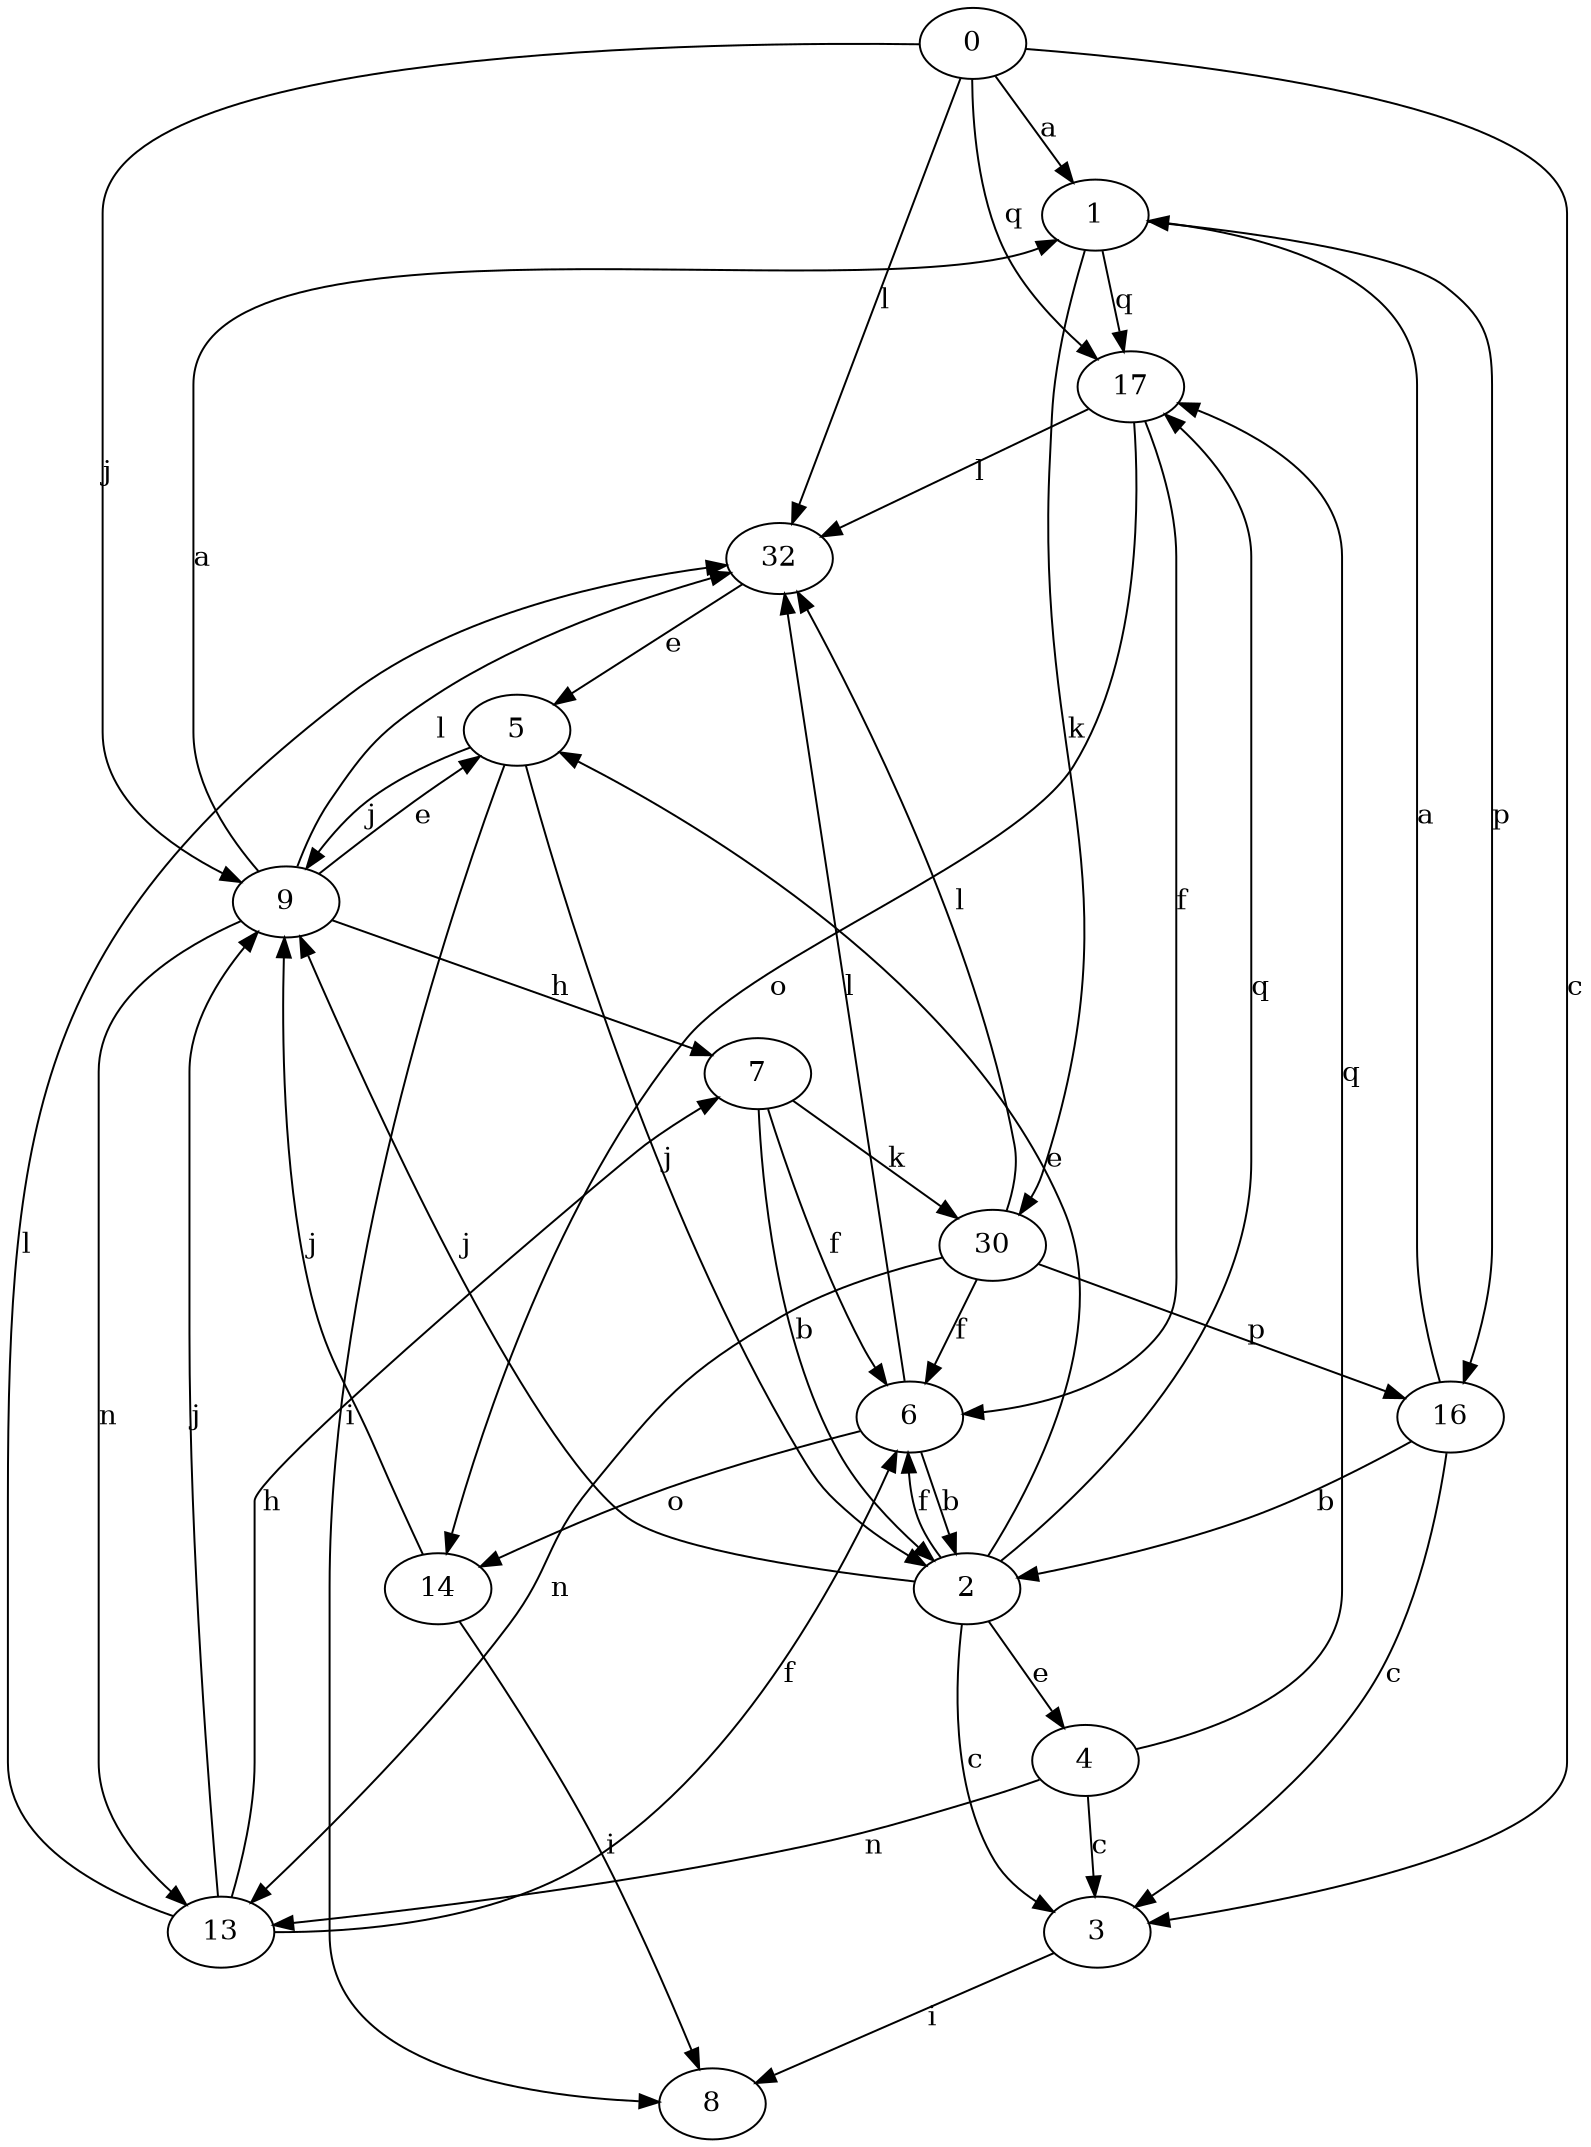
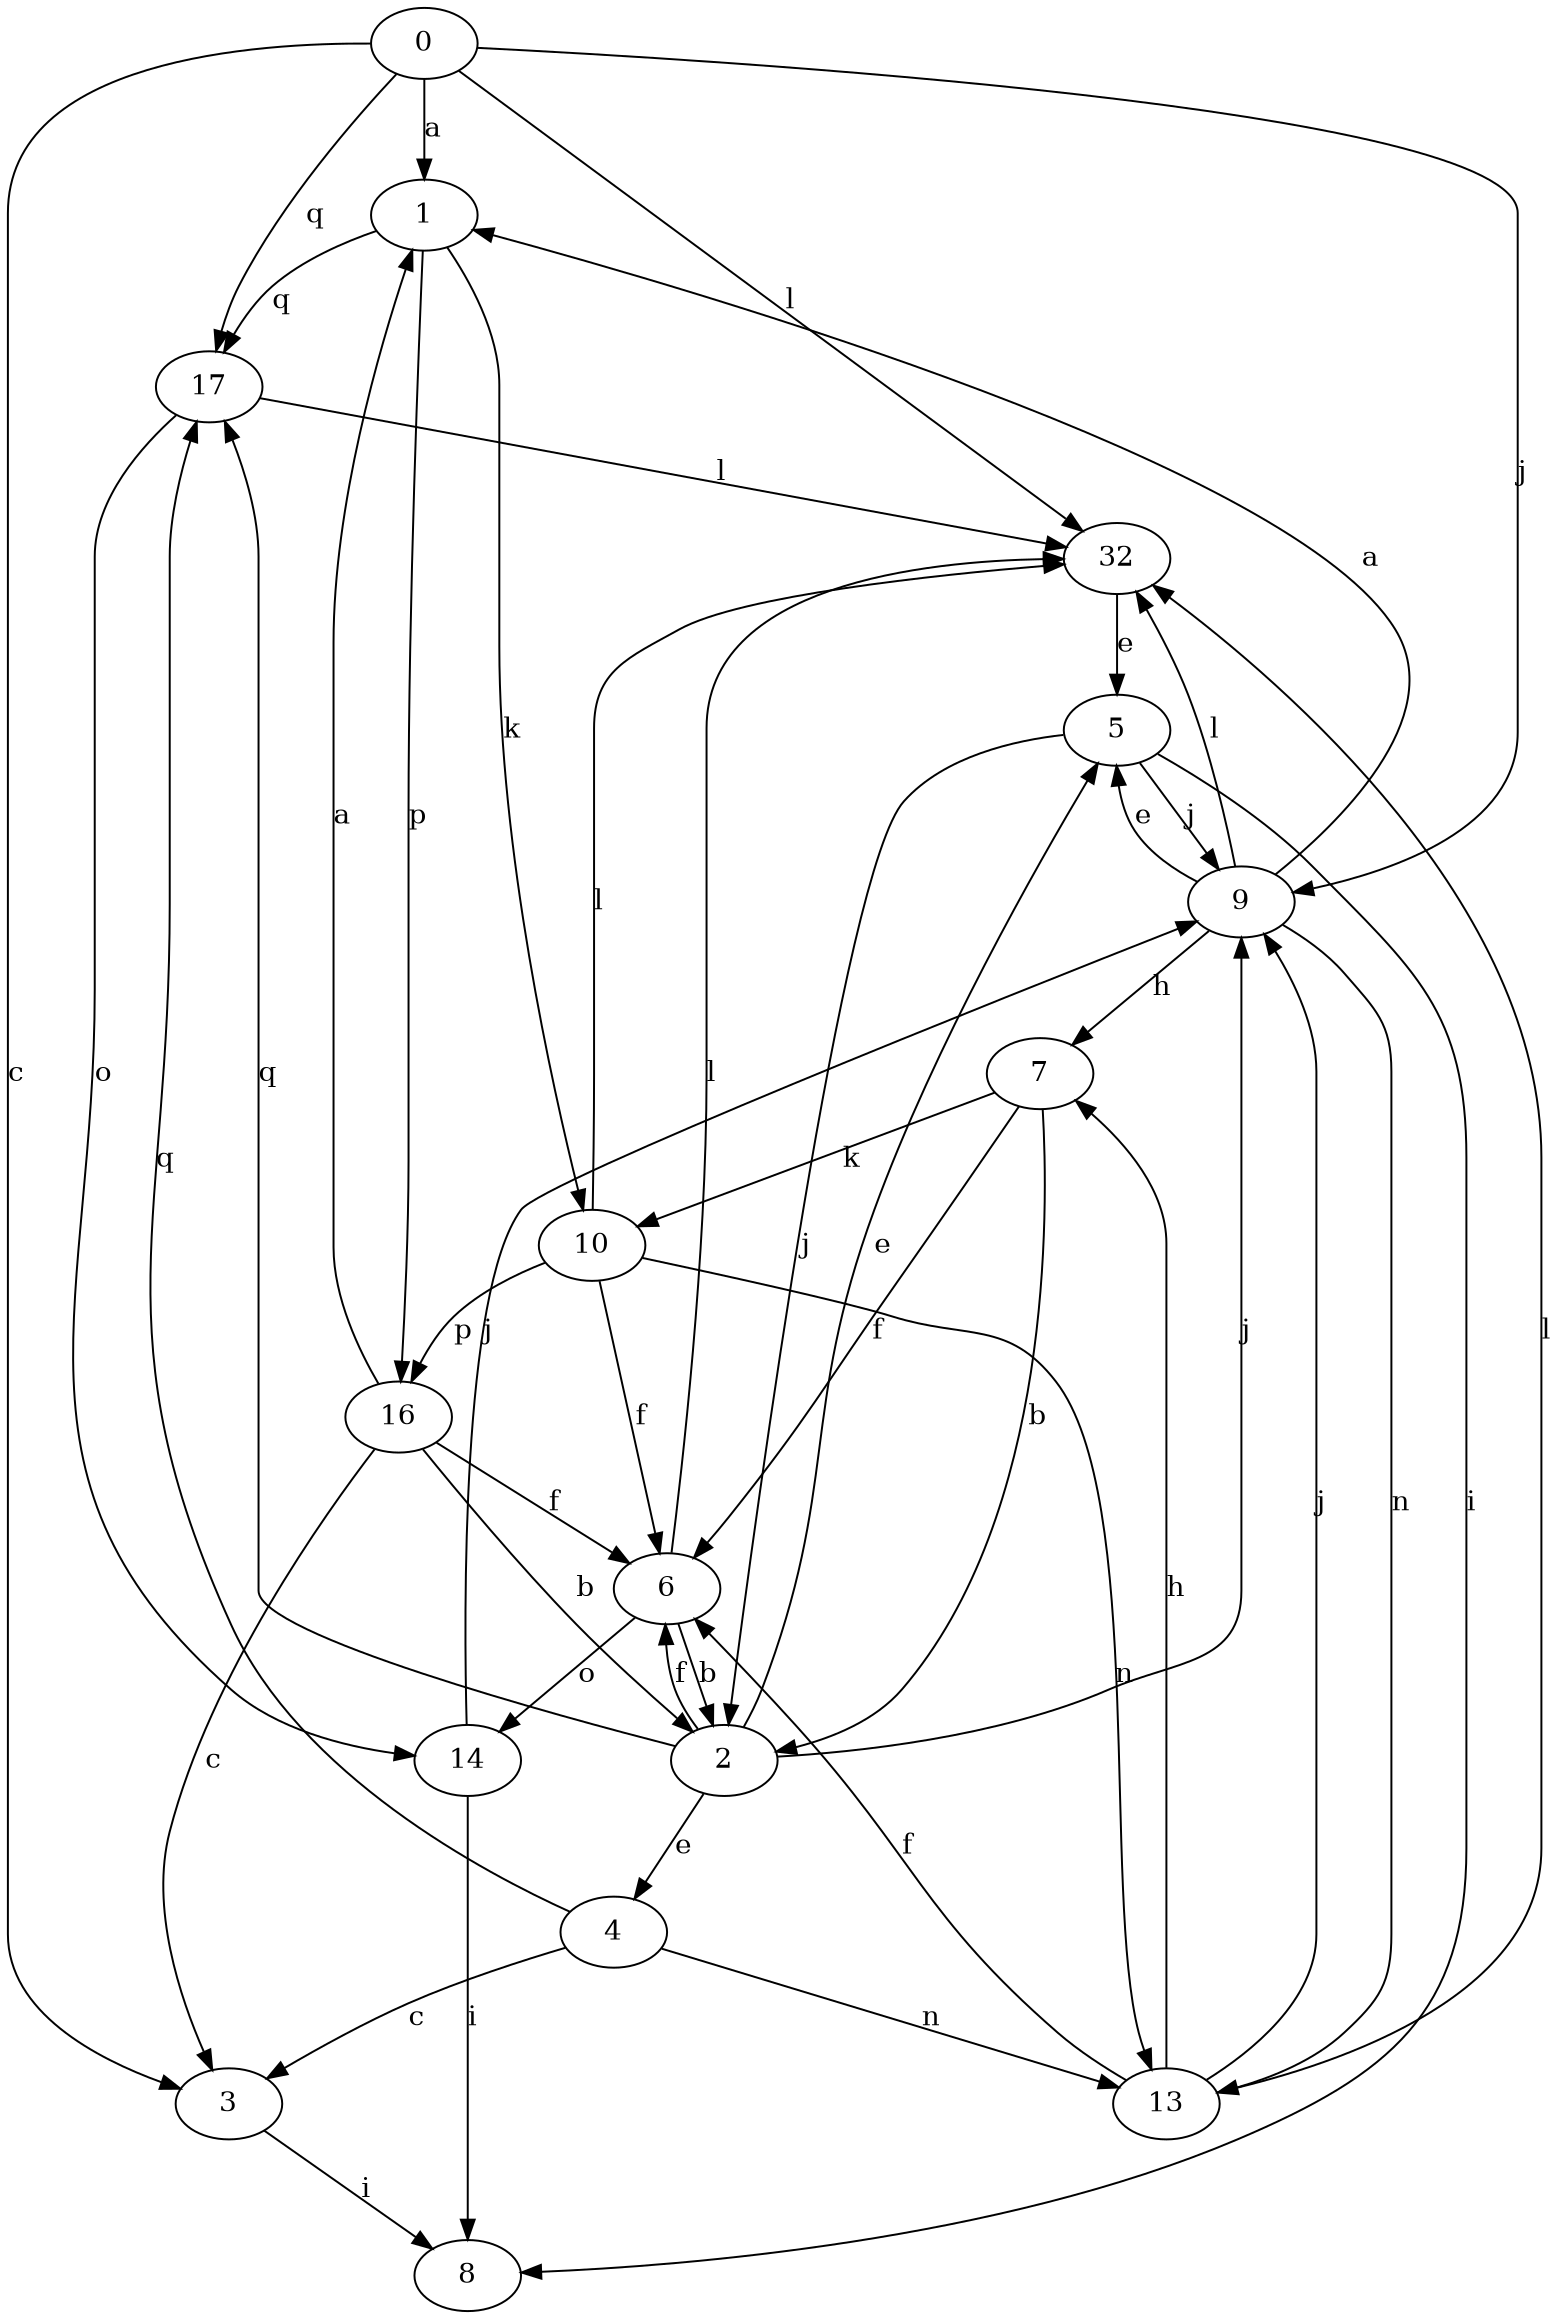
edge "17" -> "6": now "16" -> "6"
node "30": label "30" -> "10"
edge "2" -> "3": removed, label "c"
